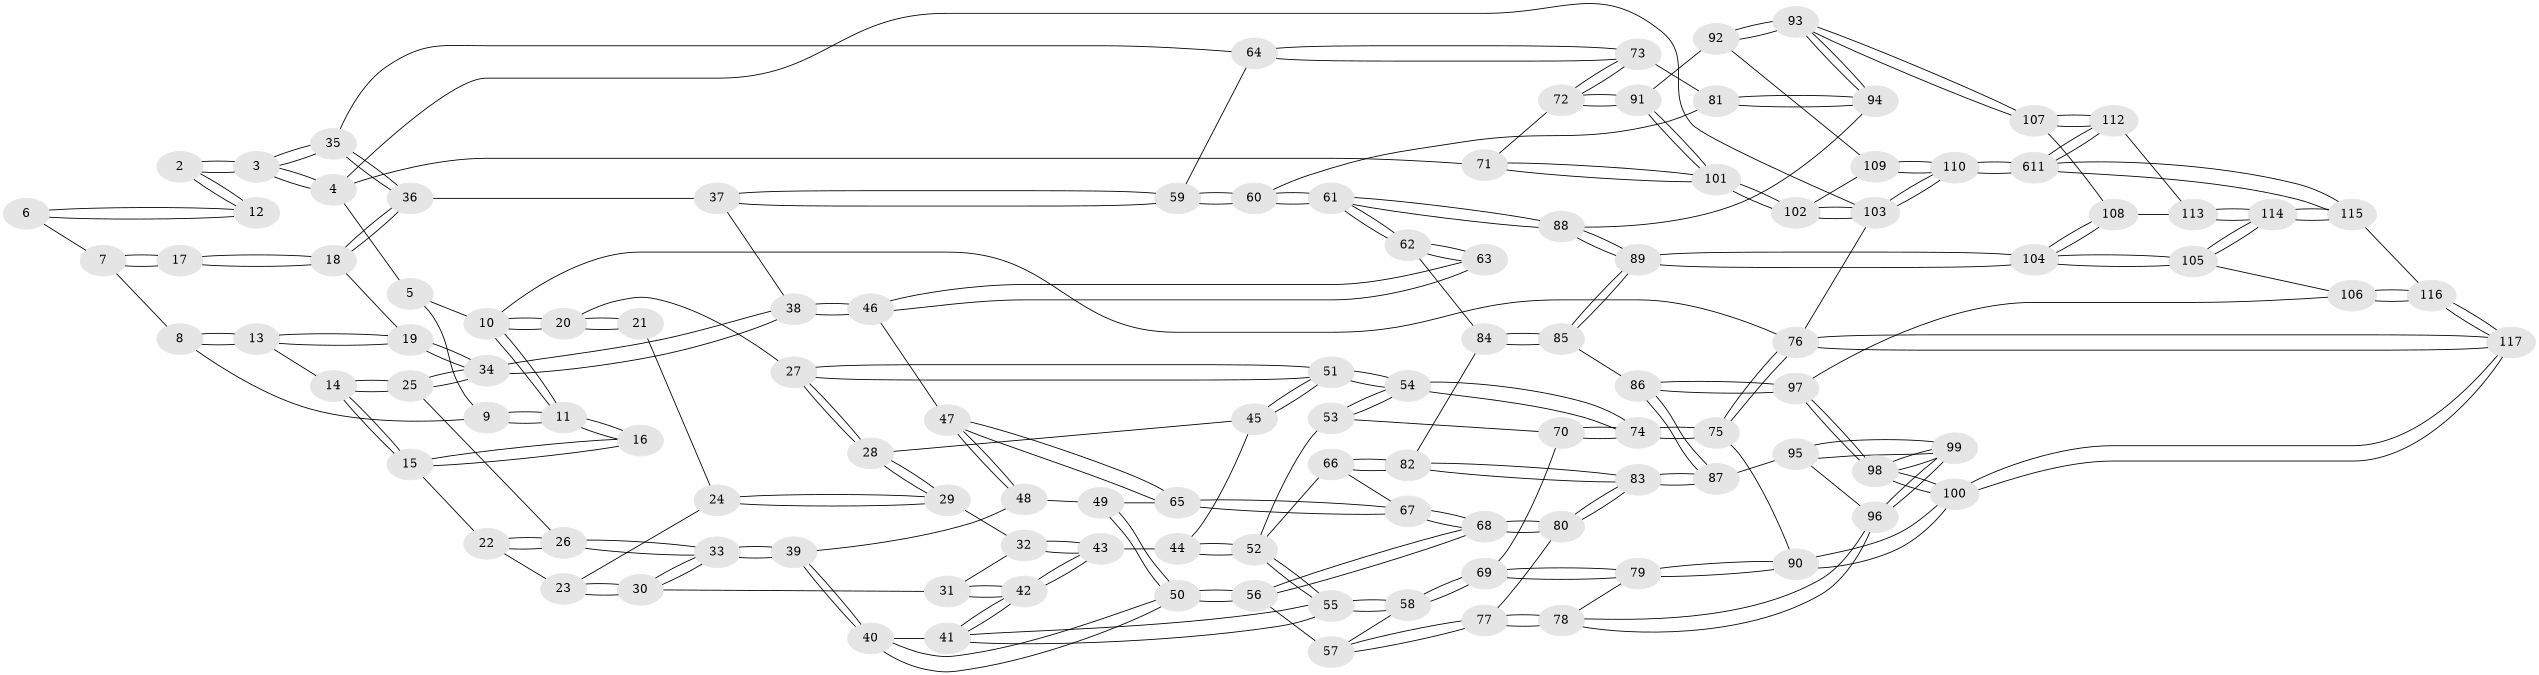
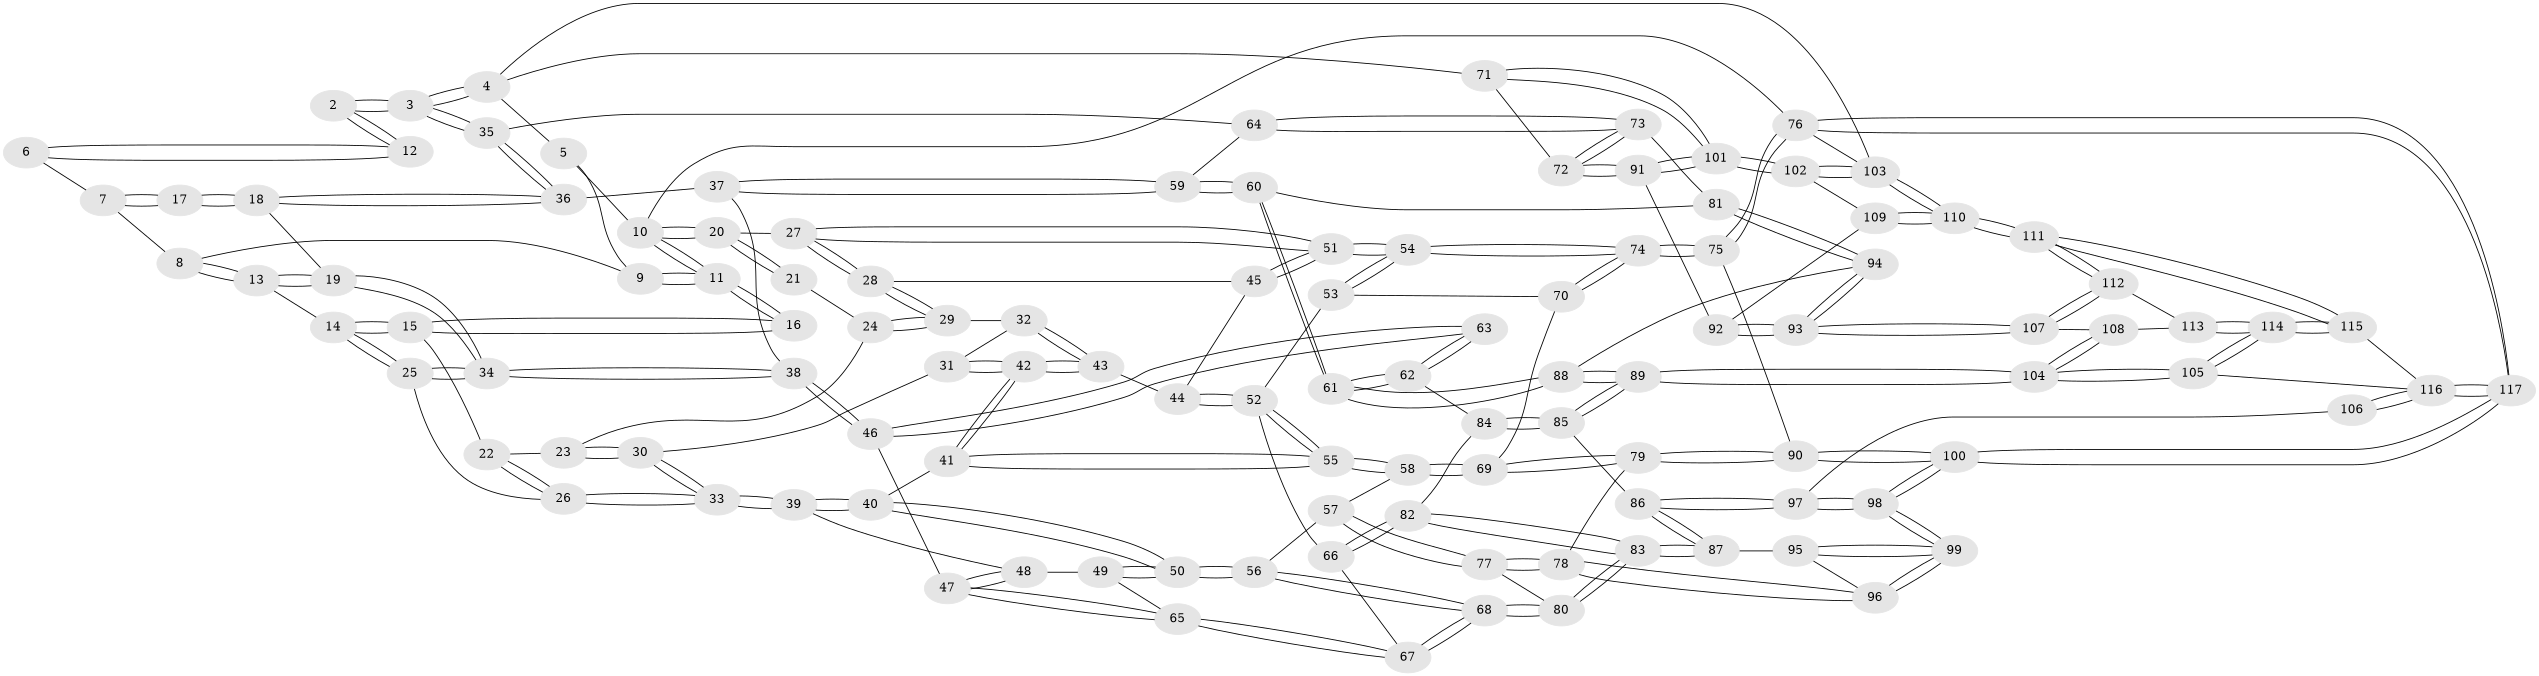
node "611": label "611" -> "111"
edge "105" -- "106": now "105" -- "116"
